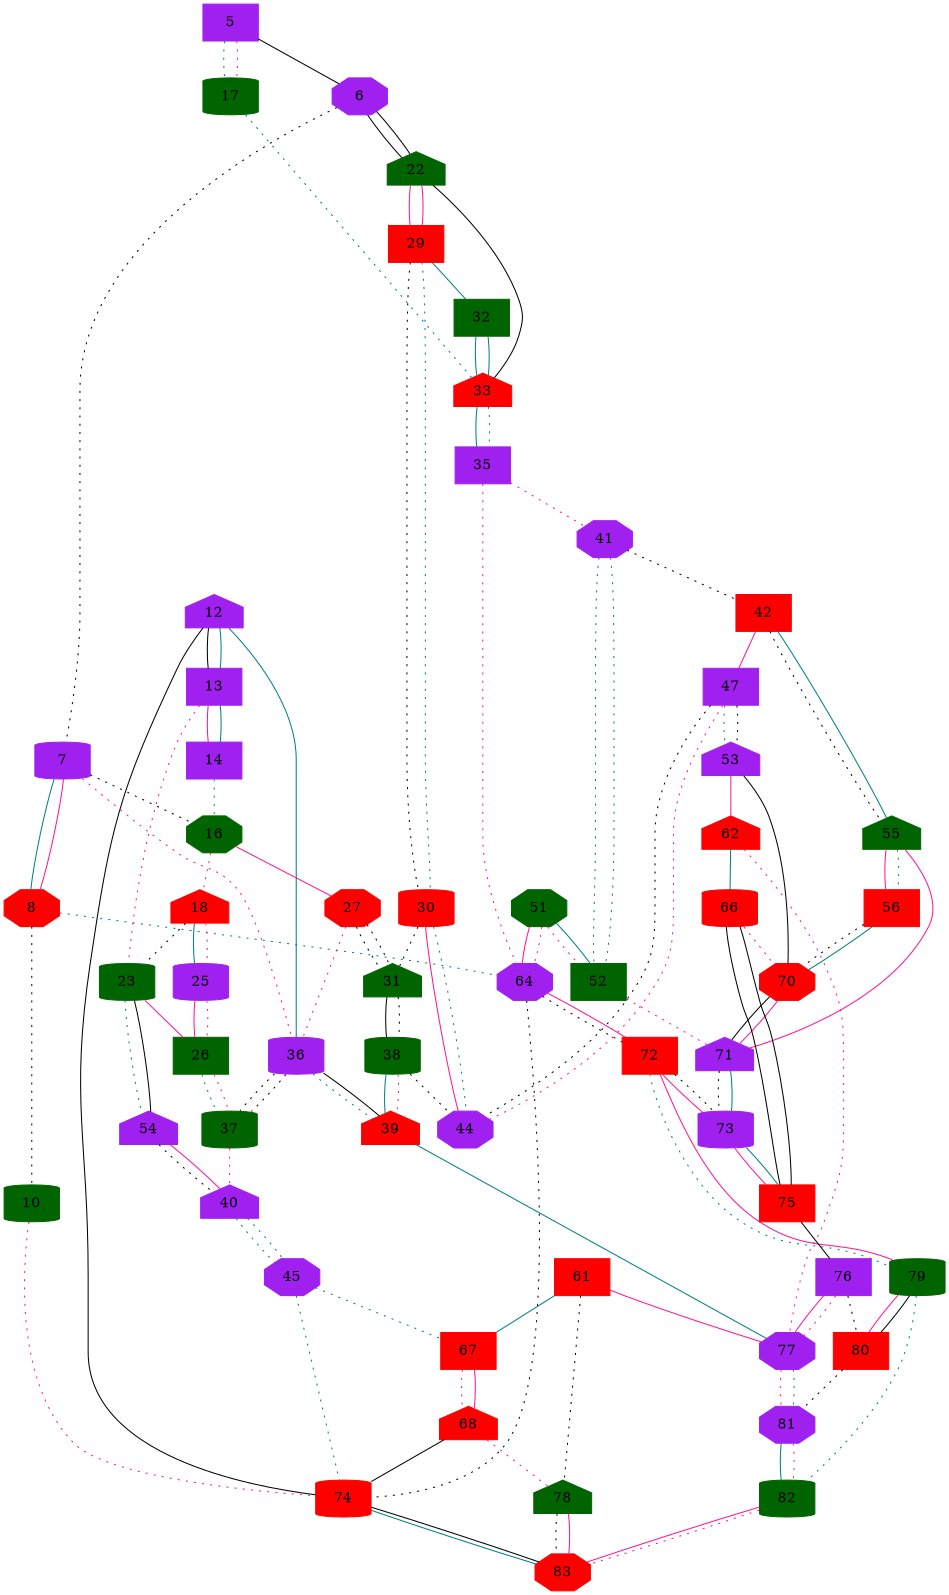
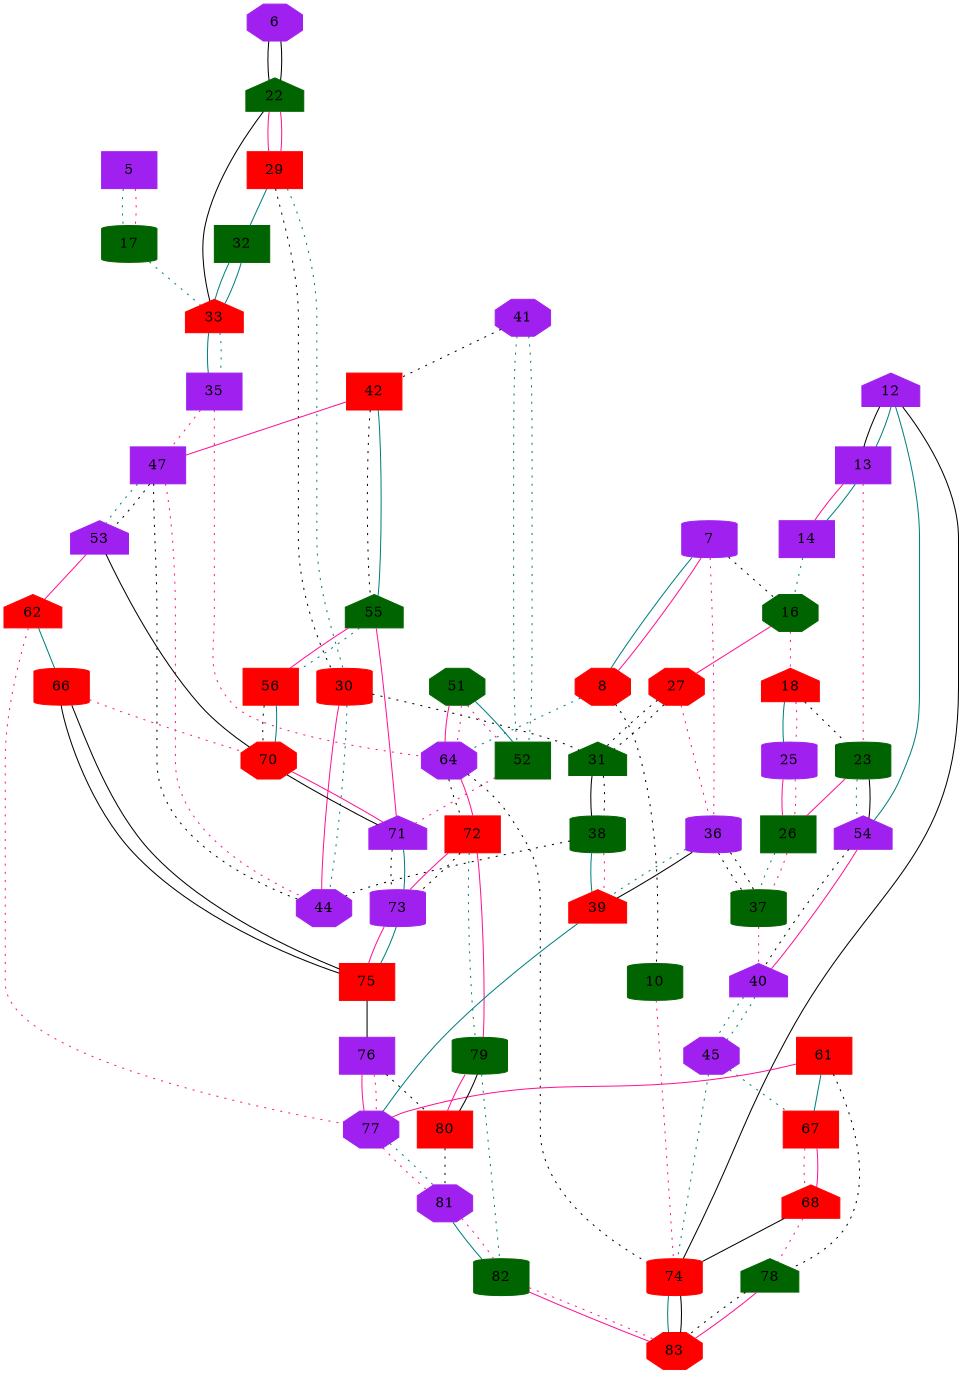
edge "5" -- "6": removed
edge "6" -- "7": removed
edge "35" -- "41": now "35" -- "47"
edge "12" -- "36": now "12" -- "54"
